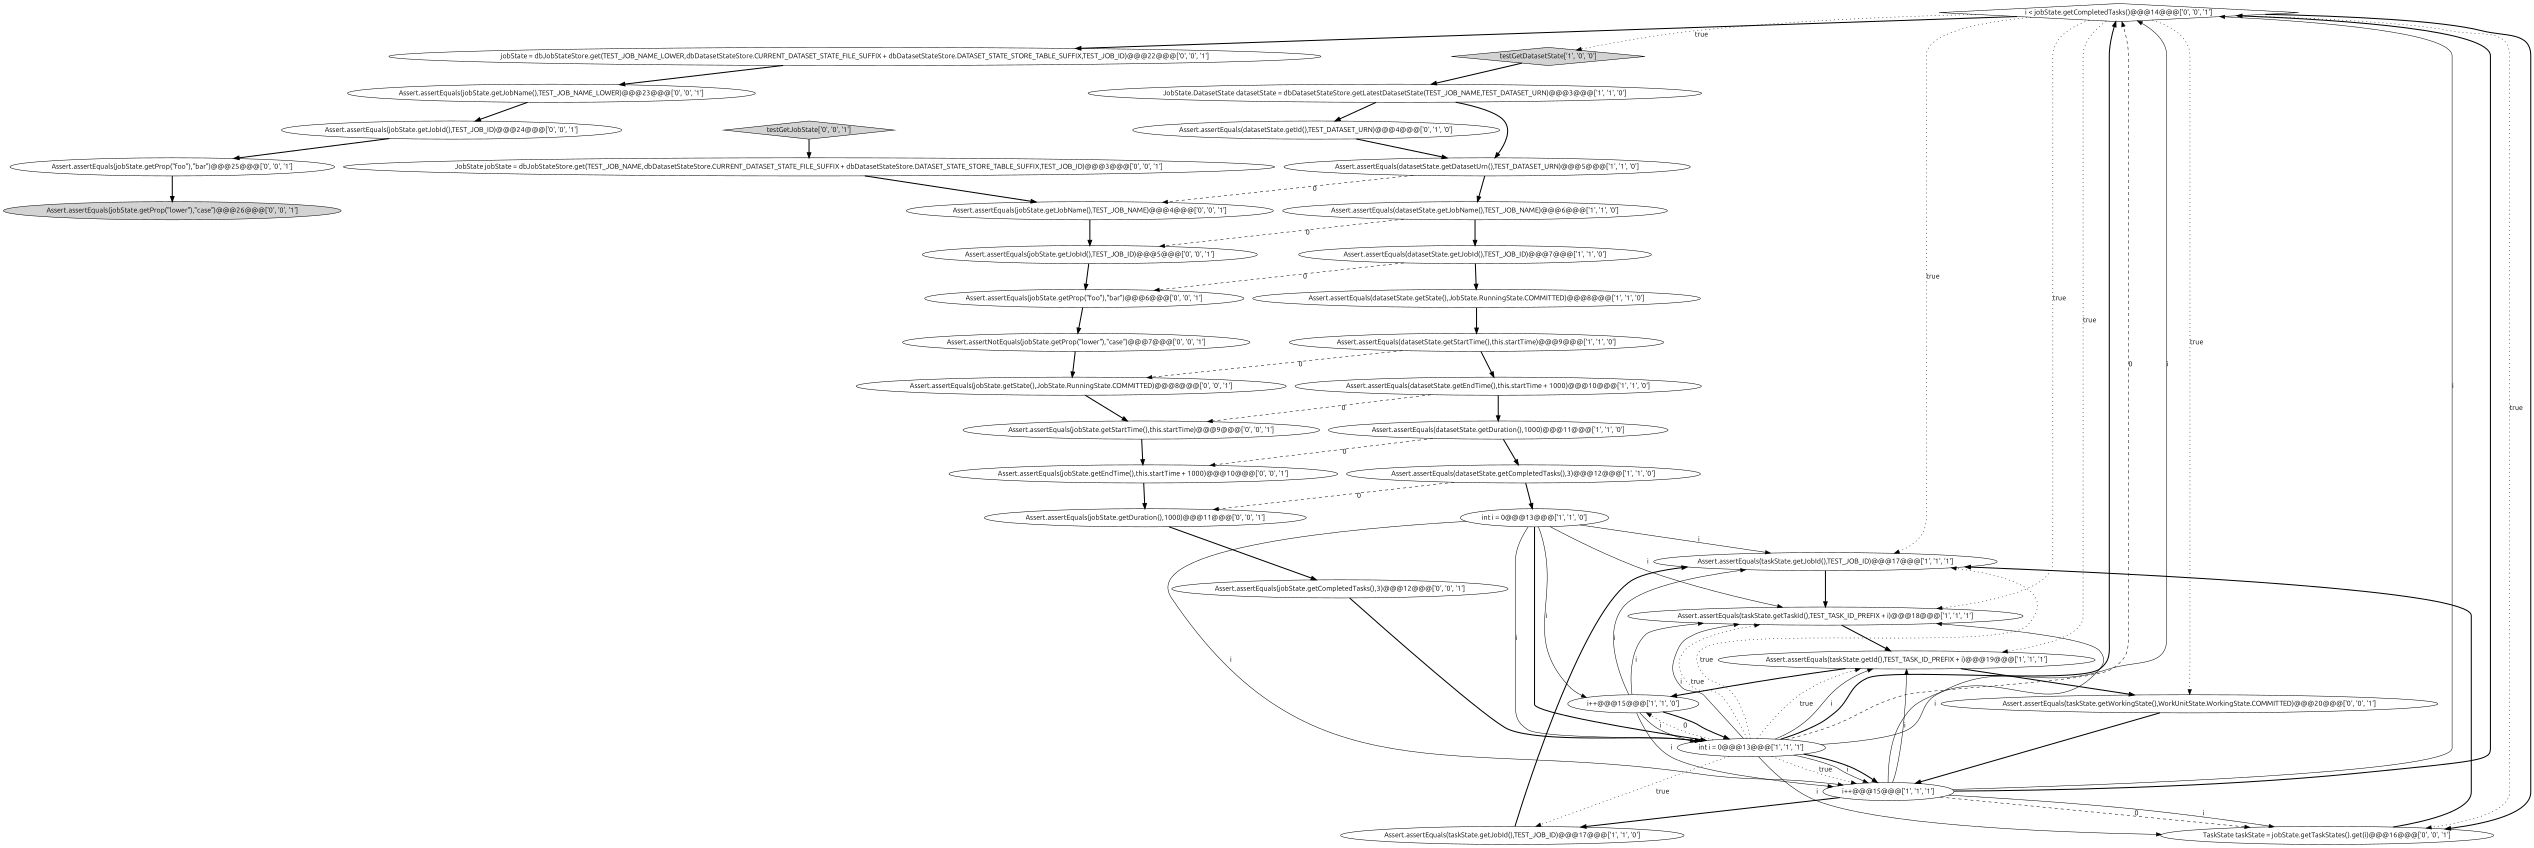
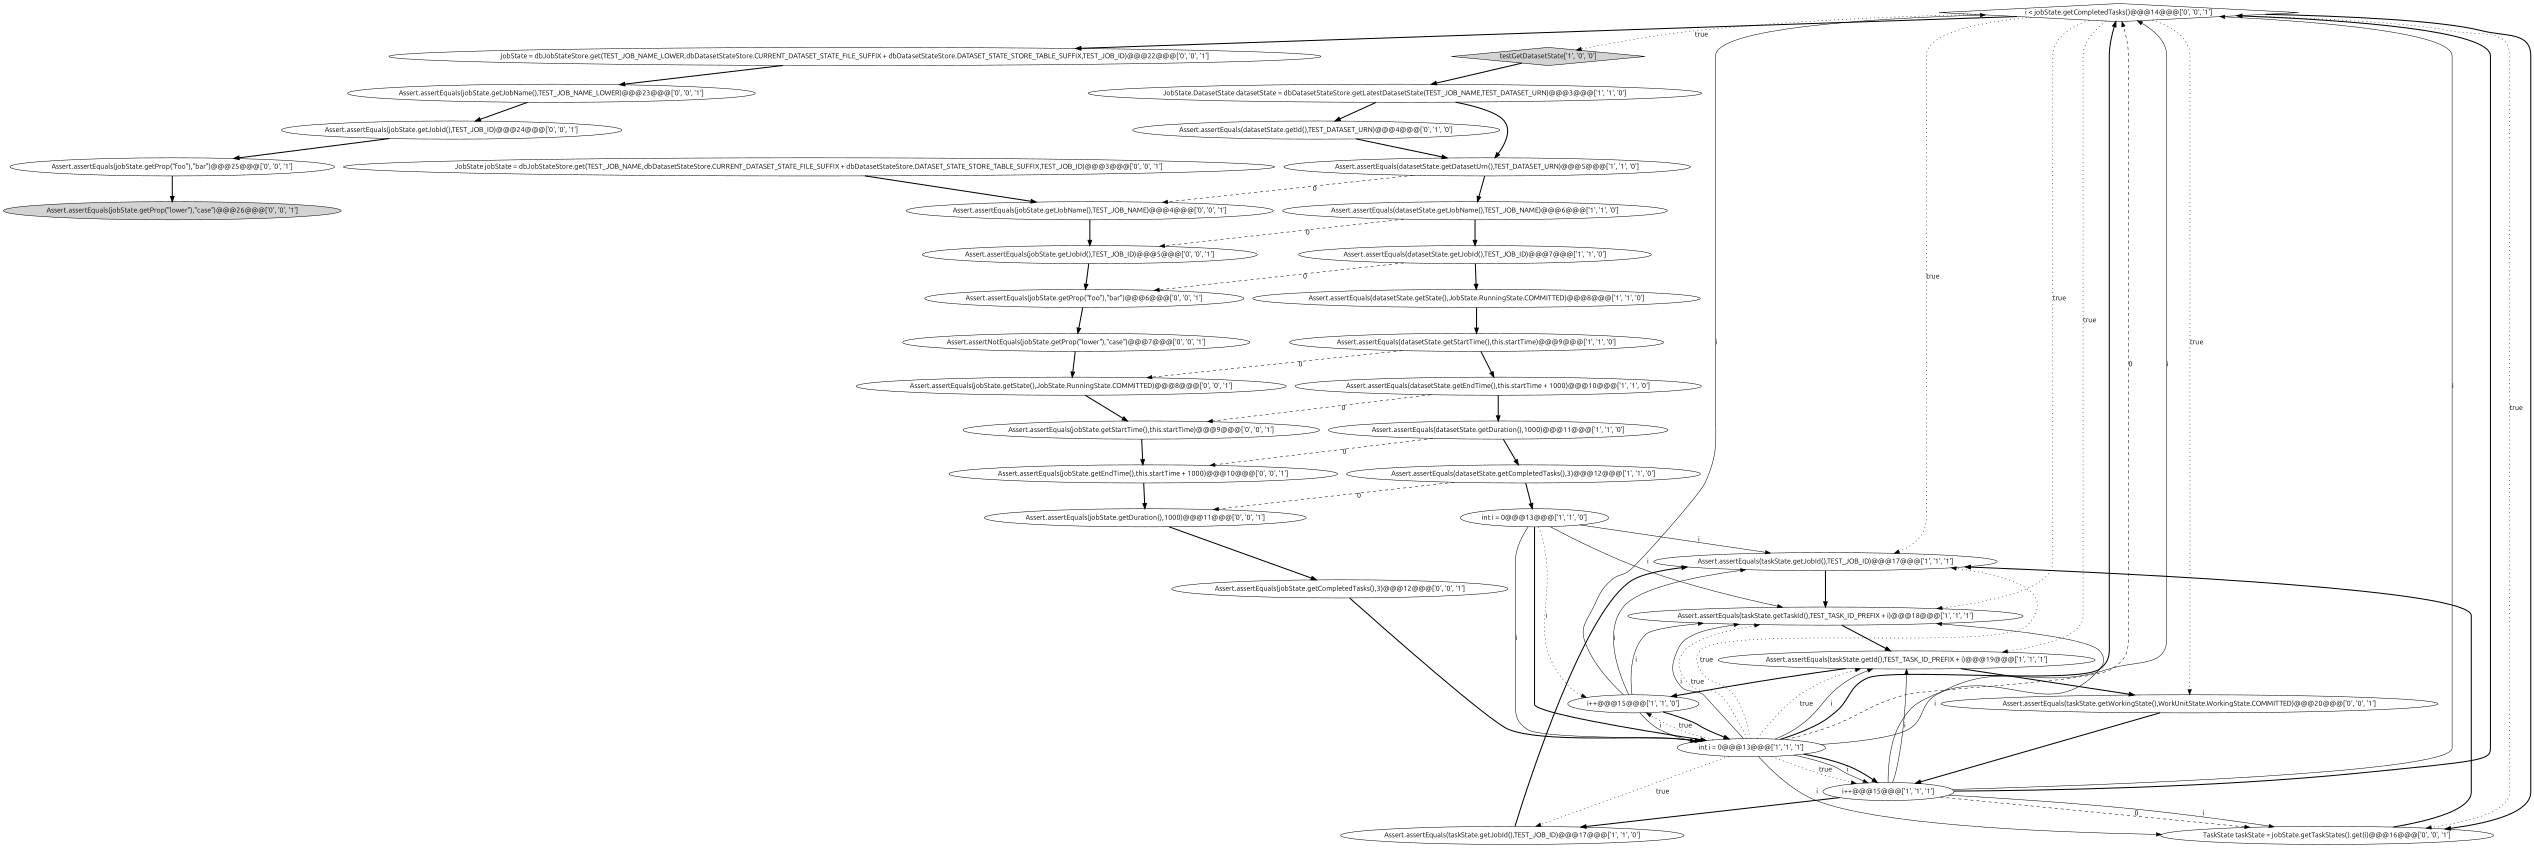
node "testGetJobState['0', '0', '1']": removed
edge "int i = 0@@@13@@@['1', '1', '0']" -> "i++@@@15@@@['1', '1', '0']": style solid -> dotted
edge "int i = 0@@@13@@@['1', '1', '1']" -> "i++@@@15@@@['1', '1', '0']": label "0" -> "true"
edge "int i = 0@@@13@@@['1', '1', '0']" -> "i++@@@15@@@['1', '1', '1']": removed, label "i"
edge "i++@@@15@@@['1', '1', '0']" -> "i++@@@15@@@['1', '1', '1']": now "i++@@@15@@@['1', '1', '0']" -> "i < jobState.getCompletedTasks()@@@14@@@['0', '0', '1']"
